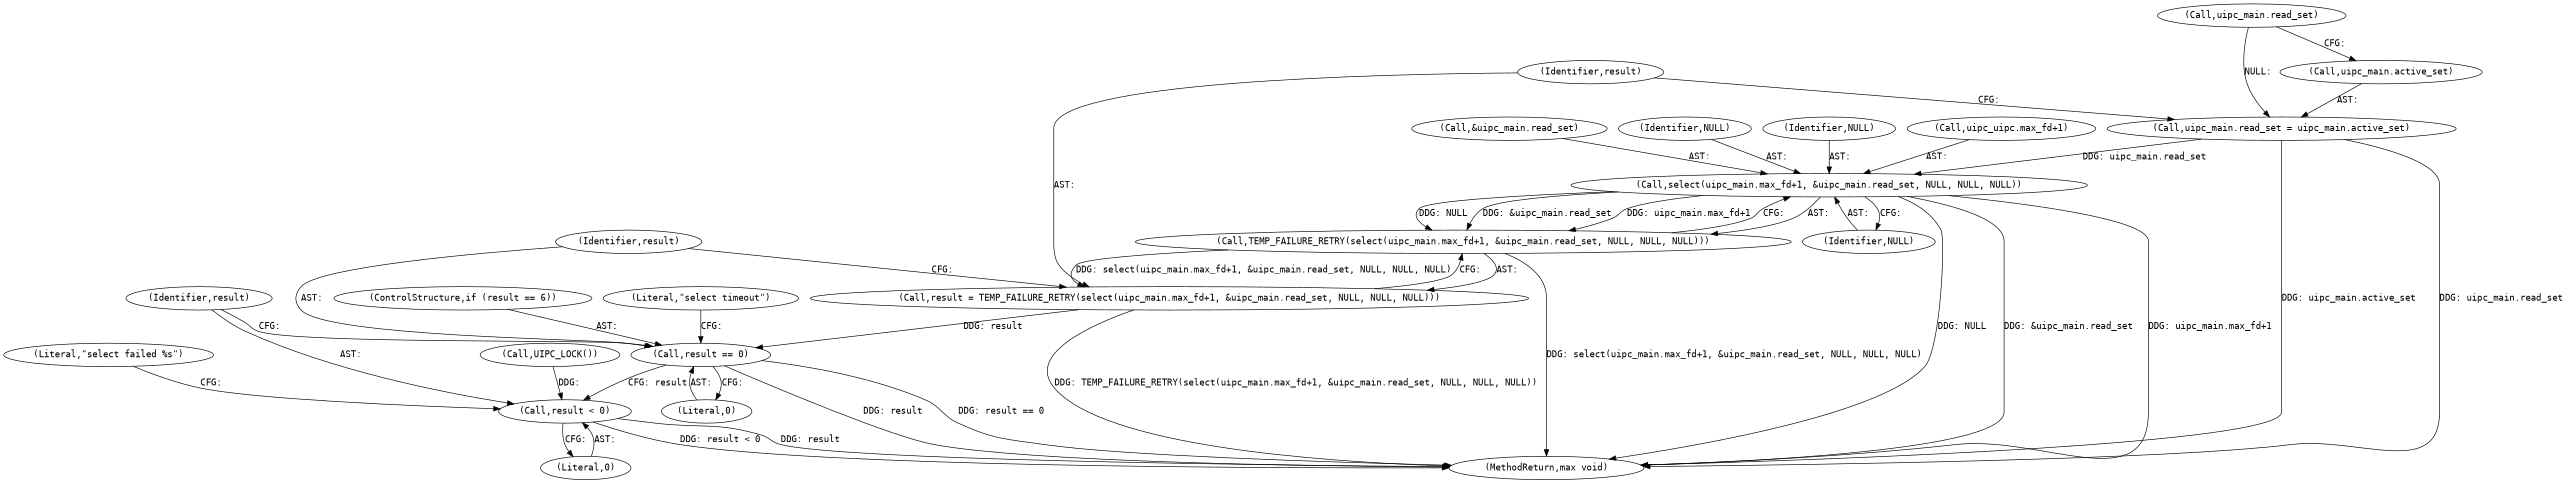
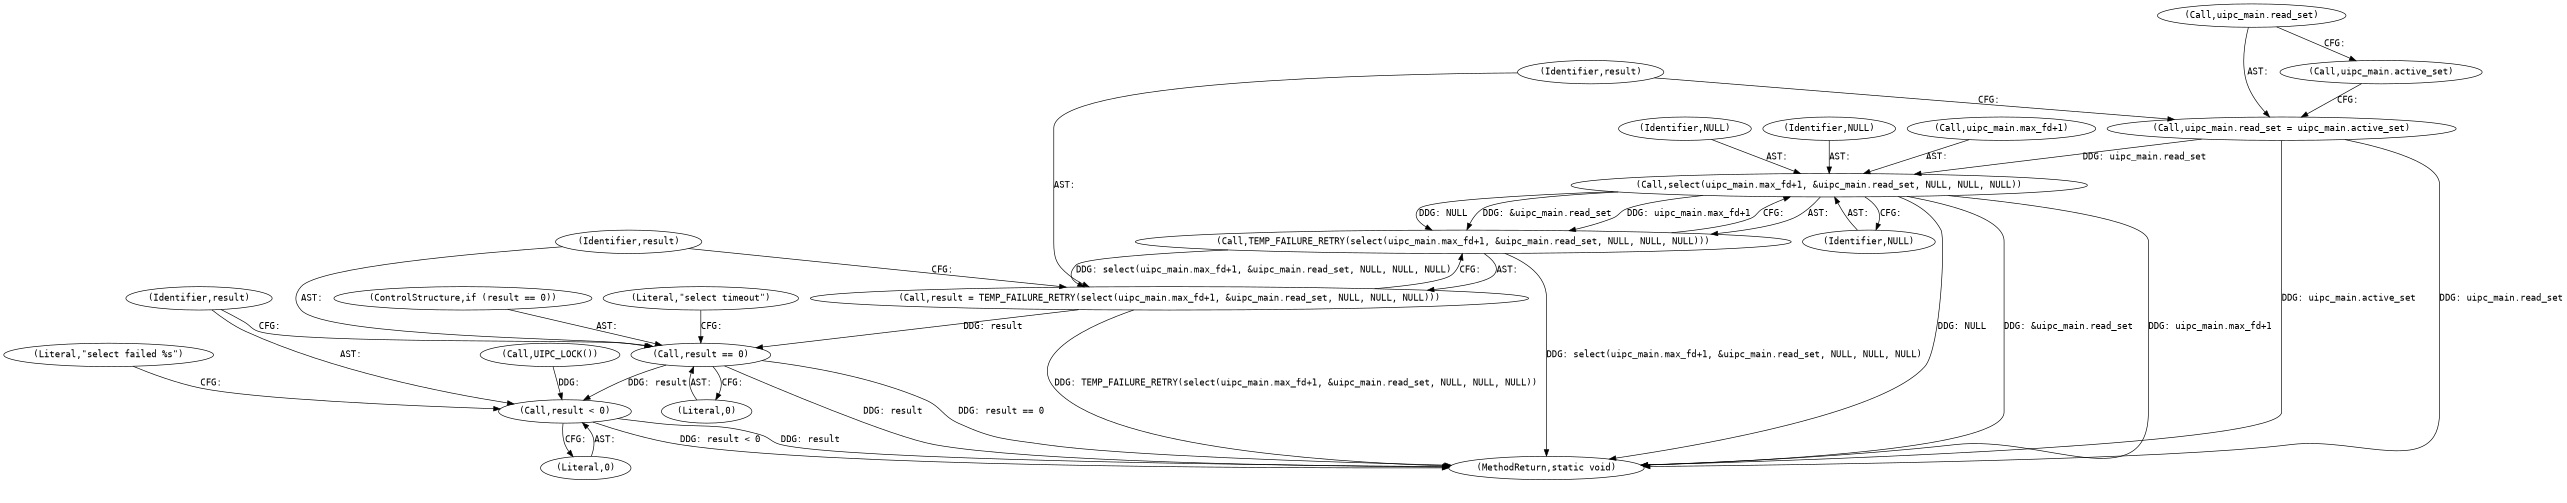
edge "(Call,uipc_main.read_set)" -> "(Call,uipc_main.read_set = uipc_main.active_set)": label "NULL: " -> "AST: "
edge "(Call,uipc_main.active_set)" -> "(Call,uipc_main.read_set = uipc_main.active_set)": label "AST: " -> "CFG: "
node "(Call,&uipc_main.read_set)": removed
node "(Call,uipc_uipc.max_fd+1)": label "(Call,uipc_uipc.max_fd+1)" -> "(Call,uipc_main.max_fd+1)"
node "(ControlStructure,if (result == 6))": label "(ControlStructure,if (result == 6))" -> "(ControlStructure,if (result == 0))"
edge "(Call,result == 0)" -> "(Call,result < 0)": label "CFG: result" -> "DDG: result"
node "(MethodReturn,max void)": label "(MethodReturn,max void)" -> "(MethodReturn,static void)"
